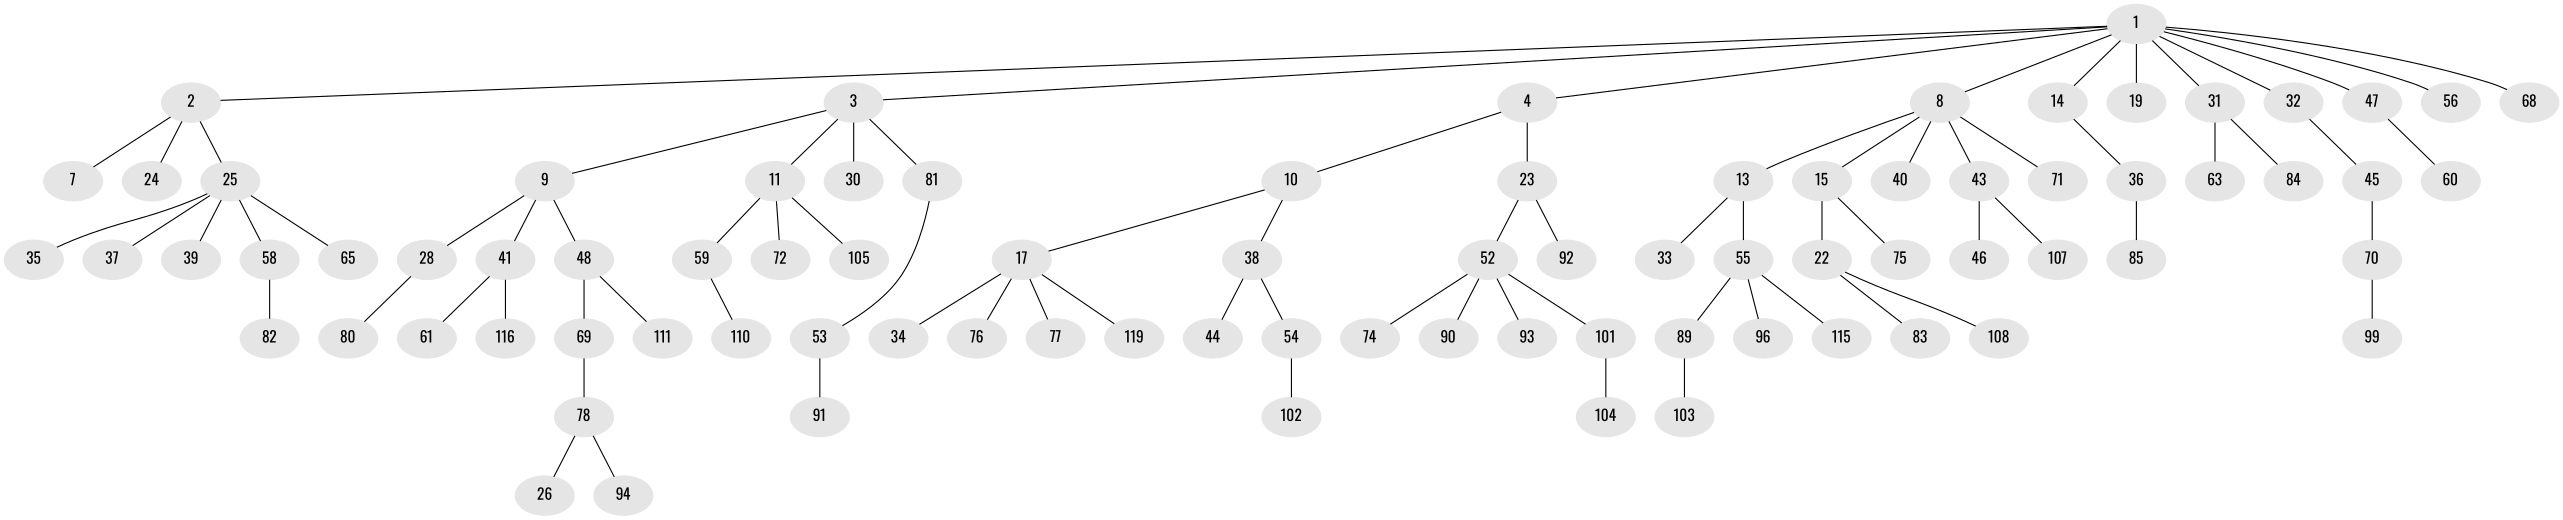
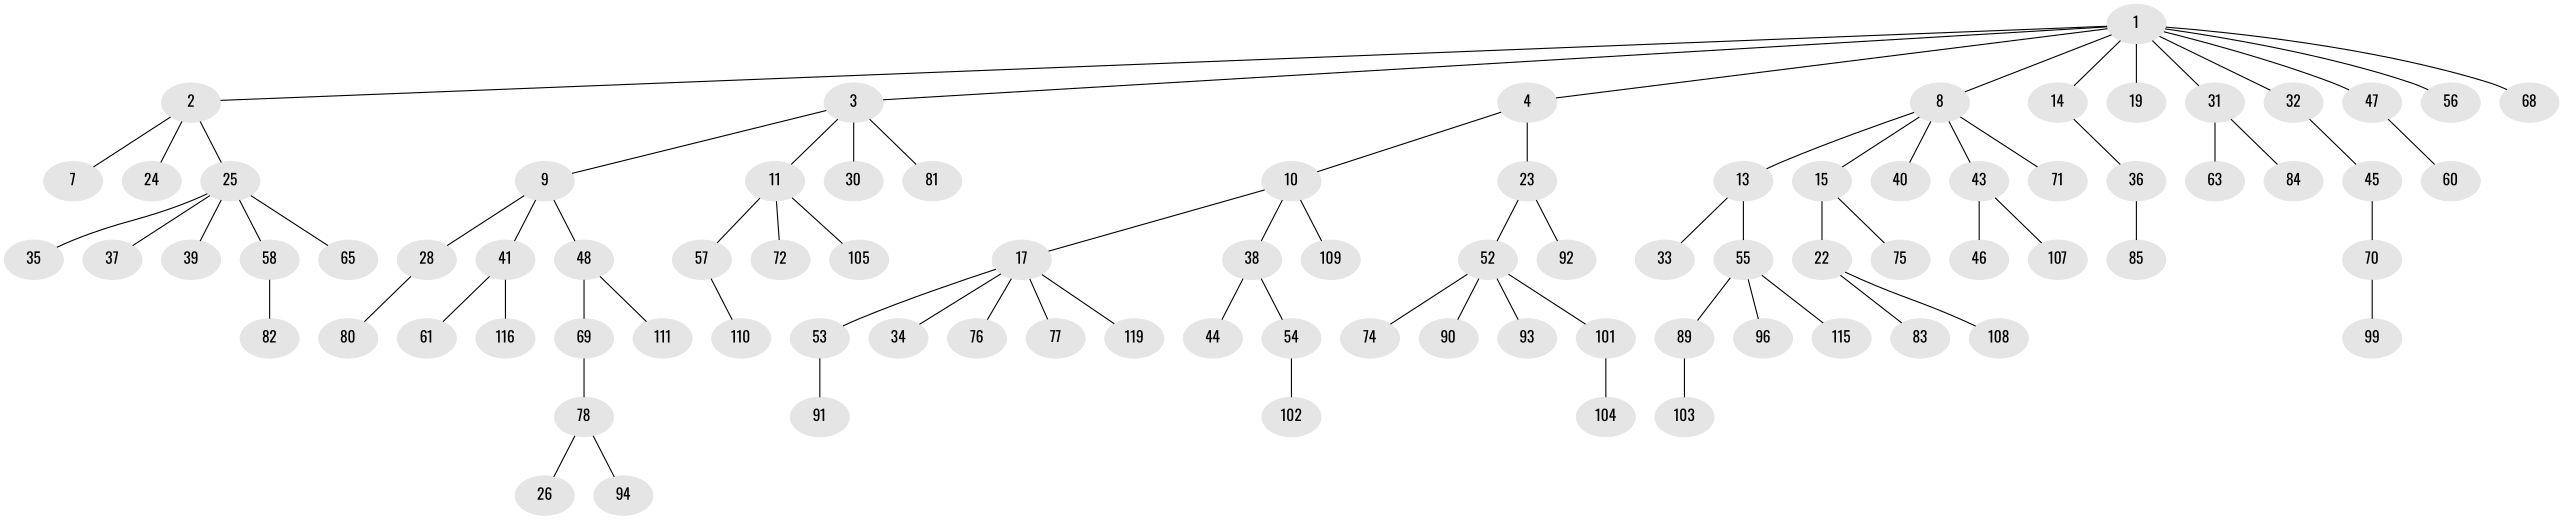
node "59": label "59" -> "57"
node "109": added
edge "81" -- "53": now "17" -- "53"
